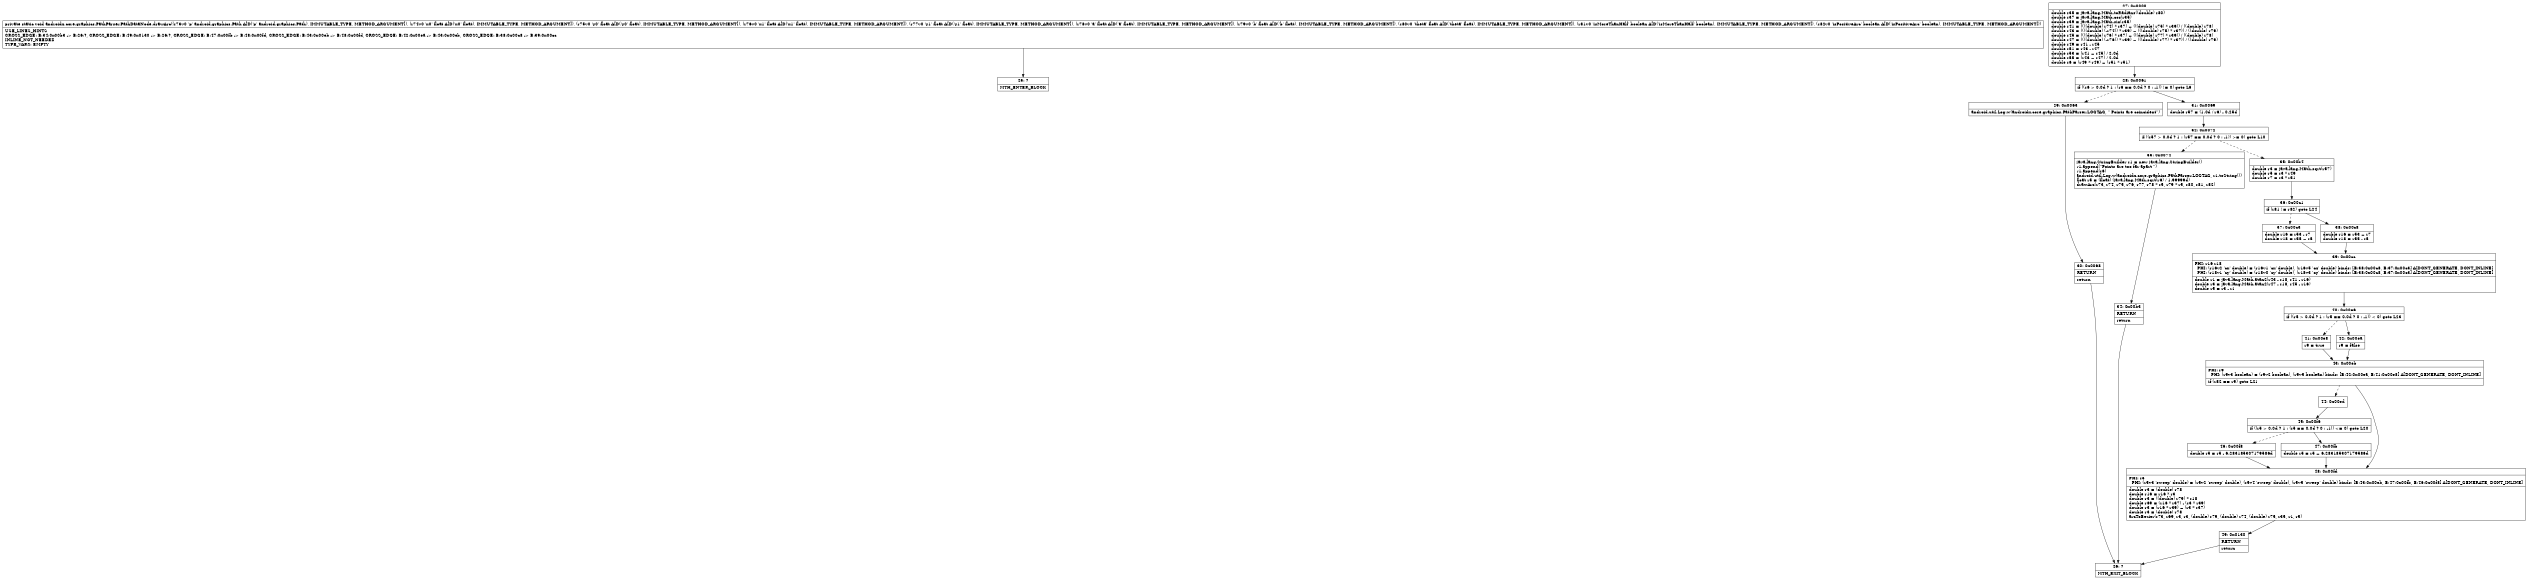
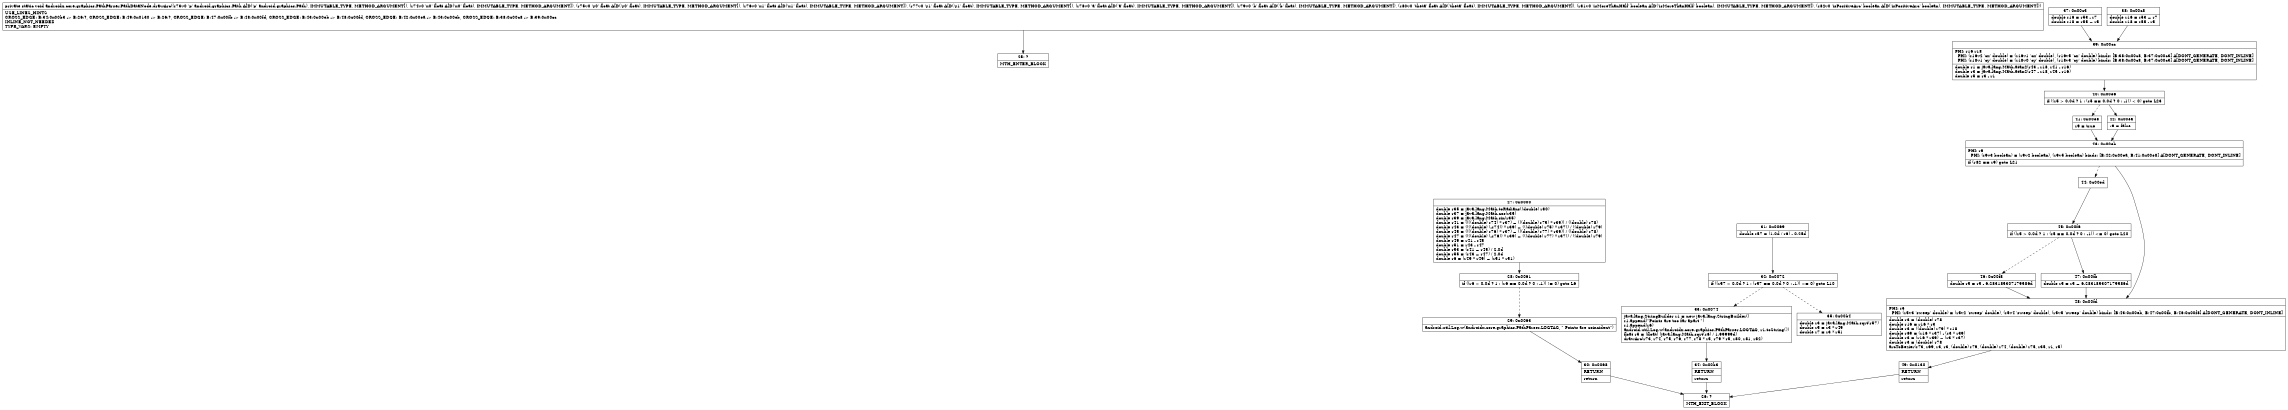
edge "28: 0x0061" -> "31: 0x0069": removed
node "36: 0x00c1": removed
